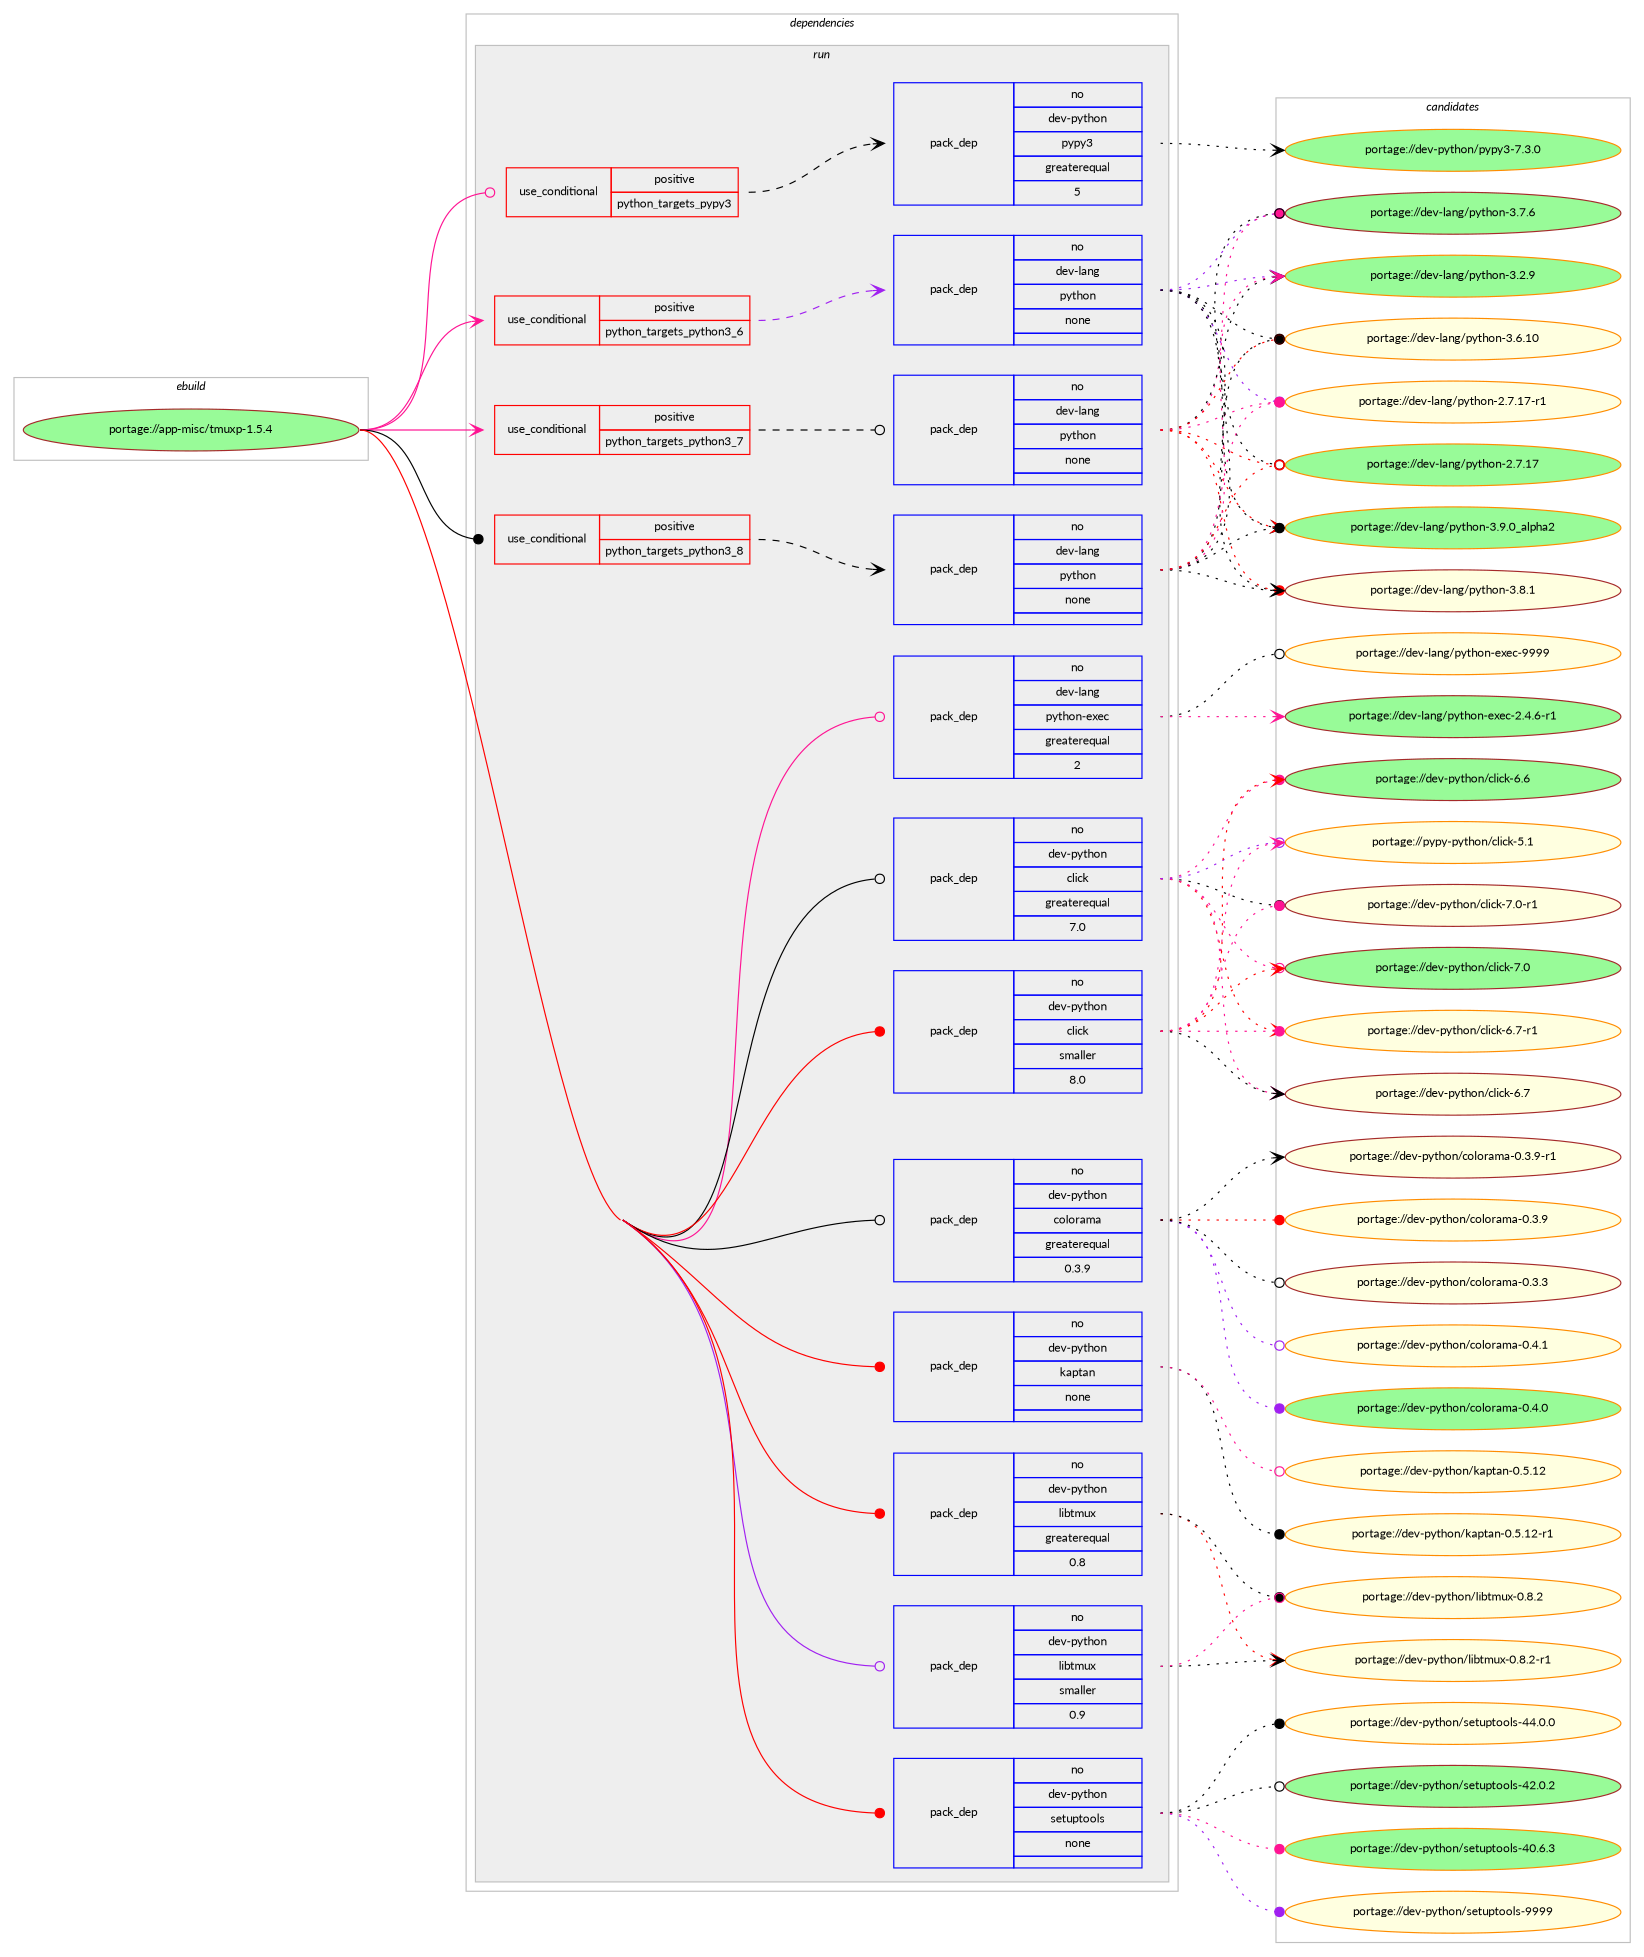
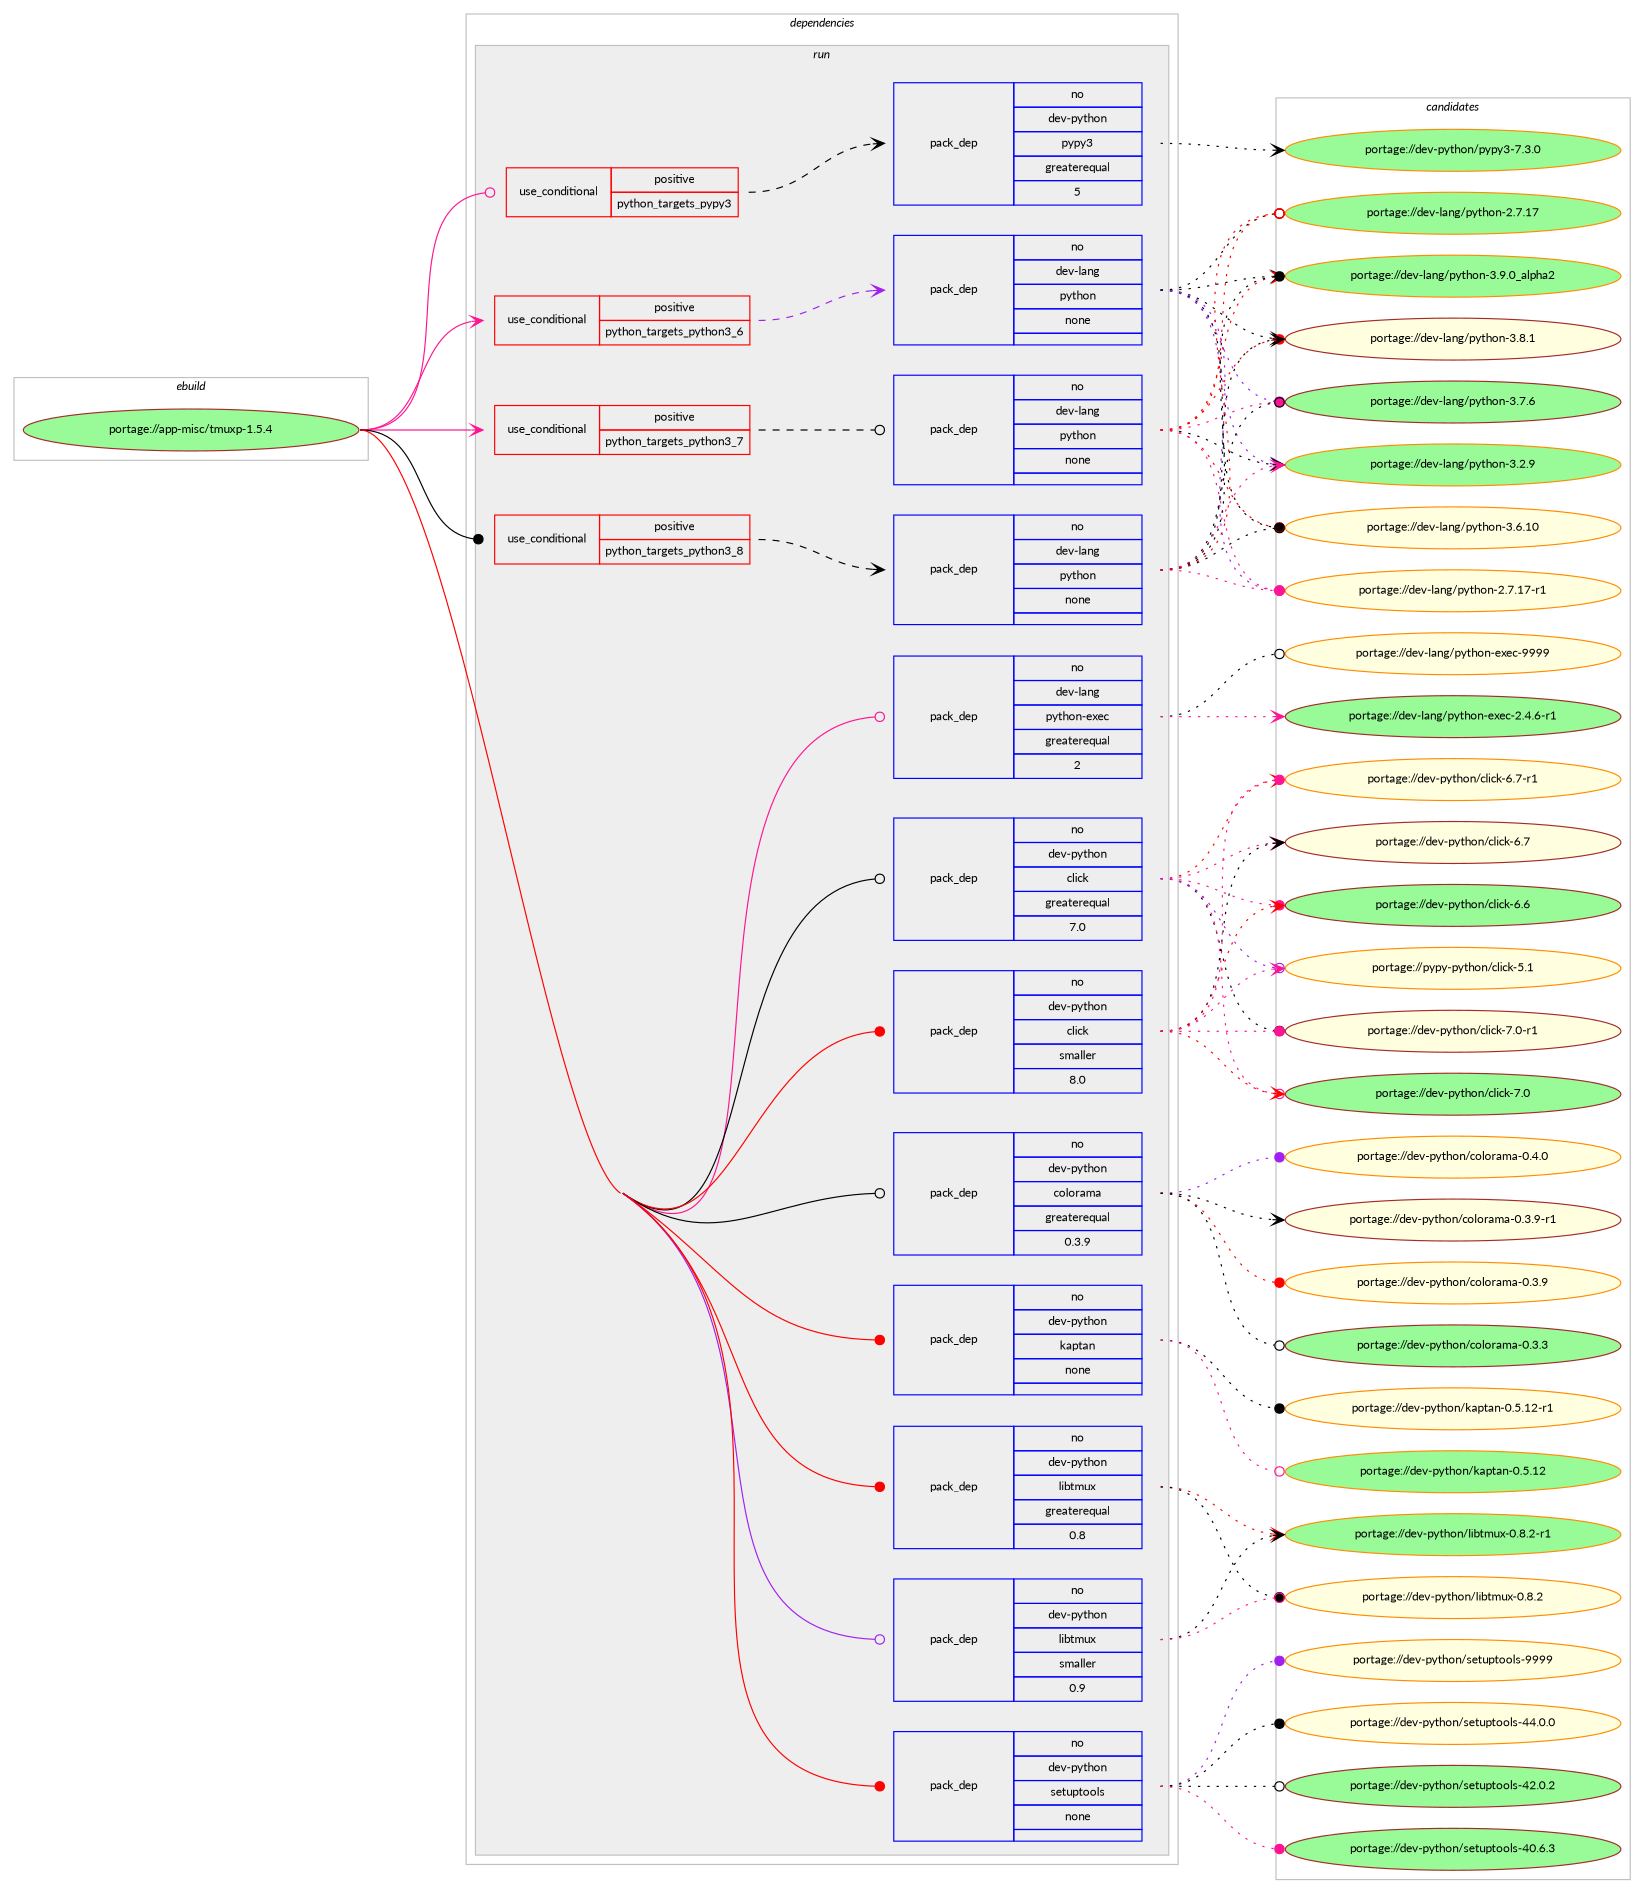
node "portage://dev-python/colorama-0.3.3": fillcolor lightyellow -> palegreen
node "portage://dev-python/colorama-0.4.1": removed
node "portage://dev-python/colorama-0.4.0": fillcolor palegreen -> lightyellow
node "portage://dev-python/kaptan-0.5.12": fillcolor lightyellow -> palegreen
node "portage://dev-python/libtmux-0.8.2-r1": fillcolor lightyellow -> palegreen
node "portage://dev-python/setuptools-40.6.3": color darkorange -> brown
